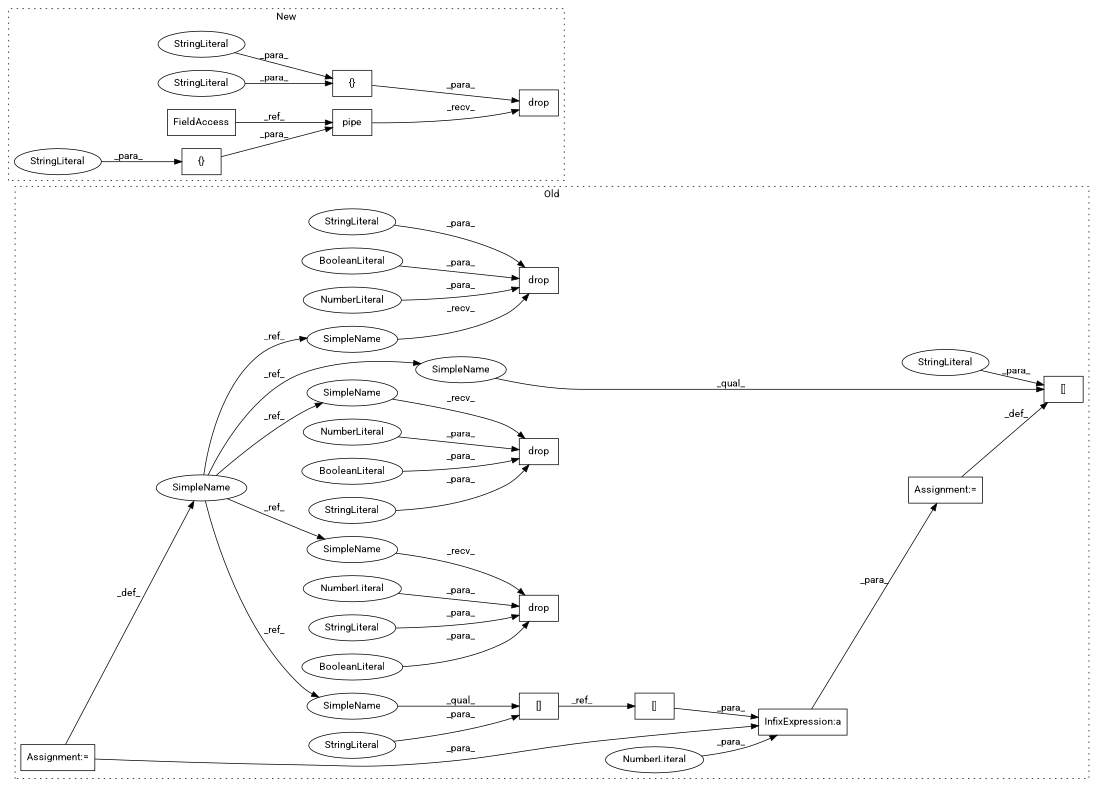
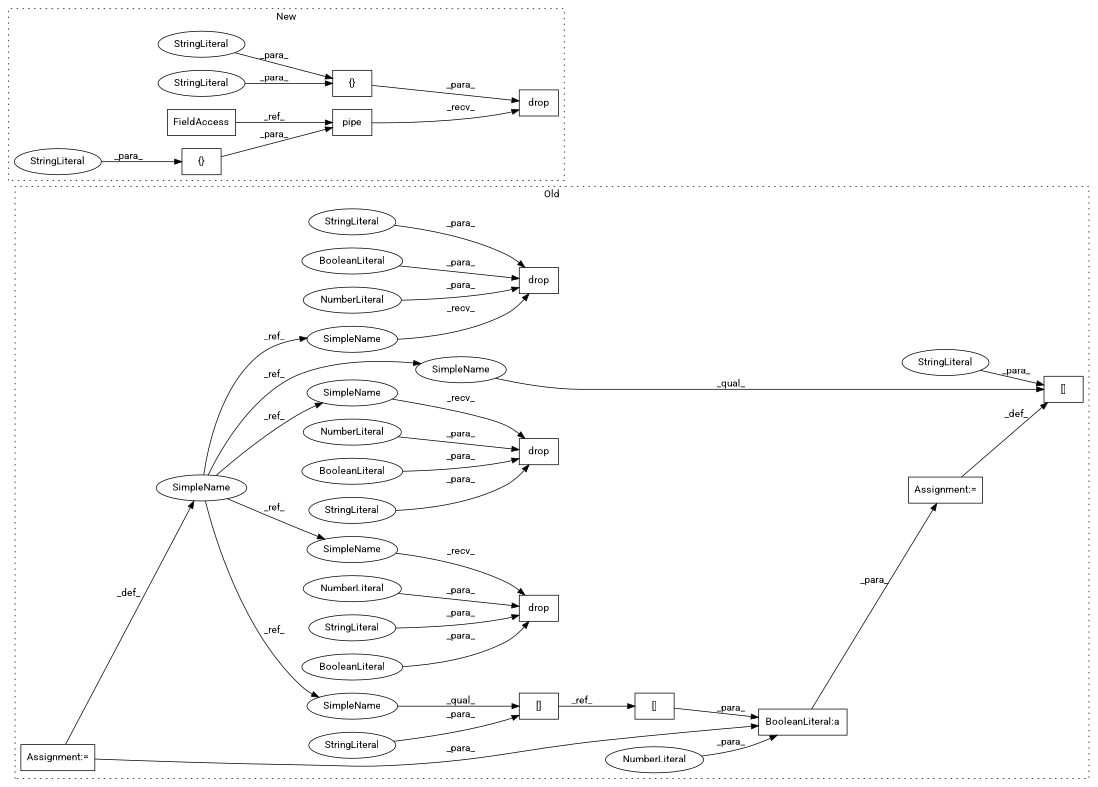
node "InfixExpression:a": label "InfixExpression:a" -> "BooleanLiteral:a"
